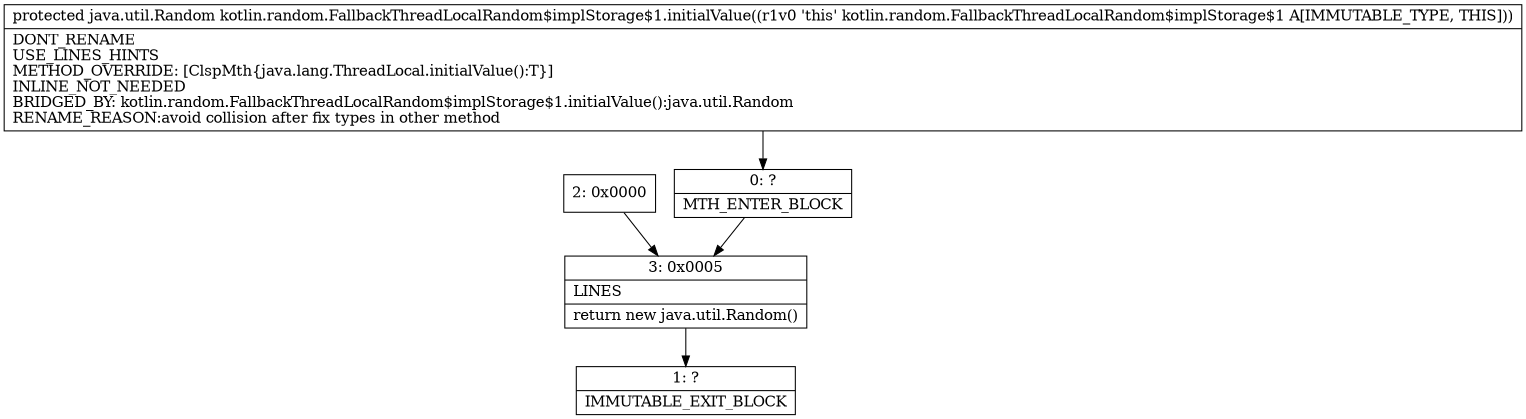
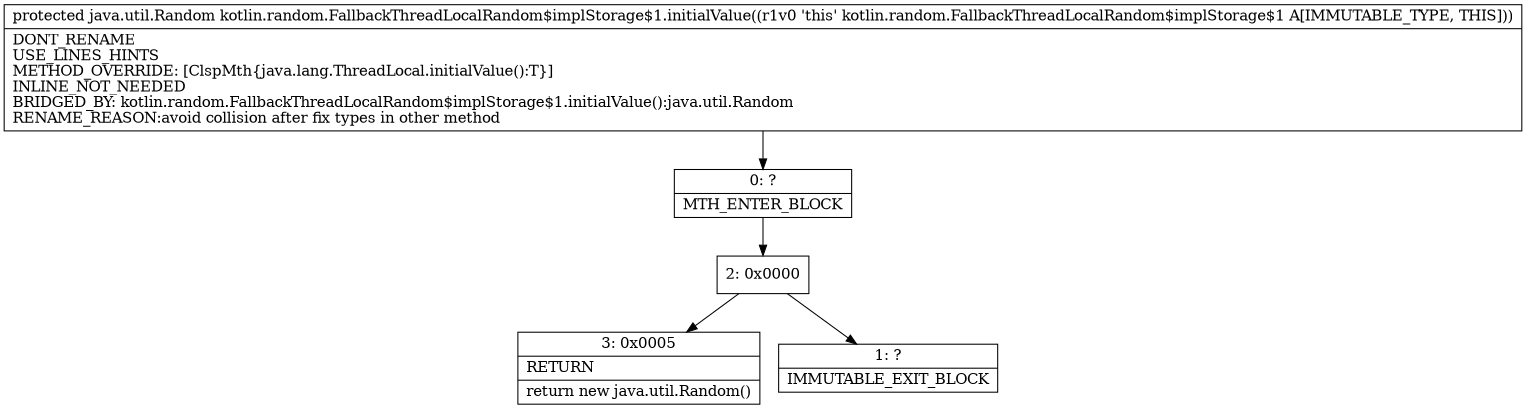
edge "0: ?" -> "3: 0x0005": now "0: ?" -> "2: 0x0000"
node "3: 0x0005": text "LINES" -> "RETURN"
edge "3: 0x0005" -> "1: ?": now "2: 0x0000" -> "1: ?"
